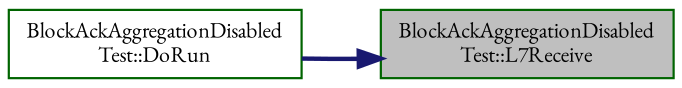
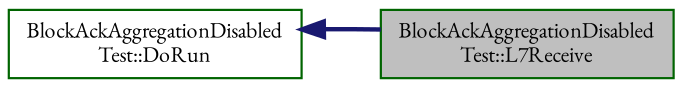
edge "BlockAckAggregationDisabled Test::DoRun" -> "BlockAckAggregationDisabled Test::L7Receive": reversed
